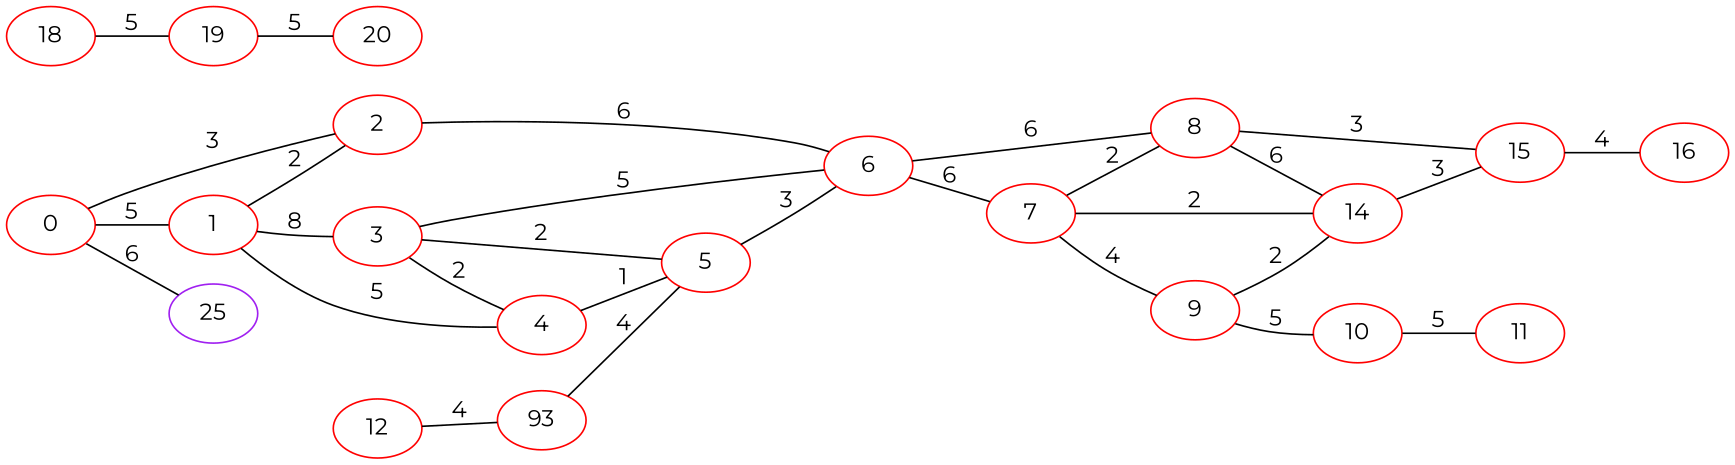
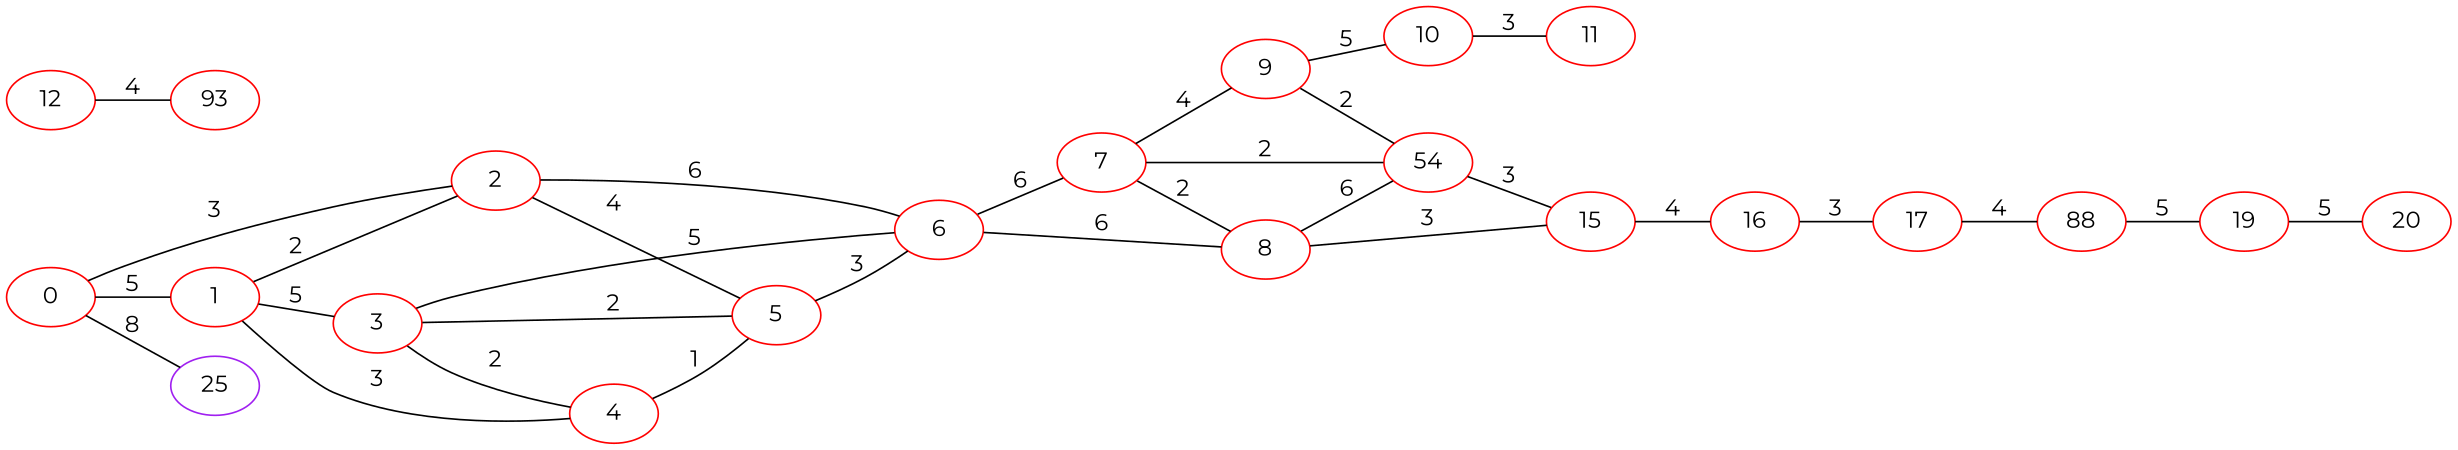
node "18": label "18" -> "88"
node "14": label "14" -> "54"
edge "1" -- "3": label "8" -> "5"
node "17": added
edge "0" -- "25": label "6" -> "8"
edge "1" -- "4": label "5" -> "3"
edge "10" -- "11": label "5" -> "3"
edge "5" -- "93": now "5" -- "2"
